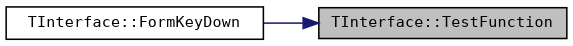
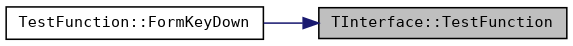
node "TInterface::FormKeyDown": label "TInterface::FormKeyDown" -> "TestFunction::FormKeyDown"
